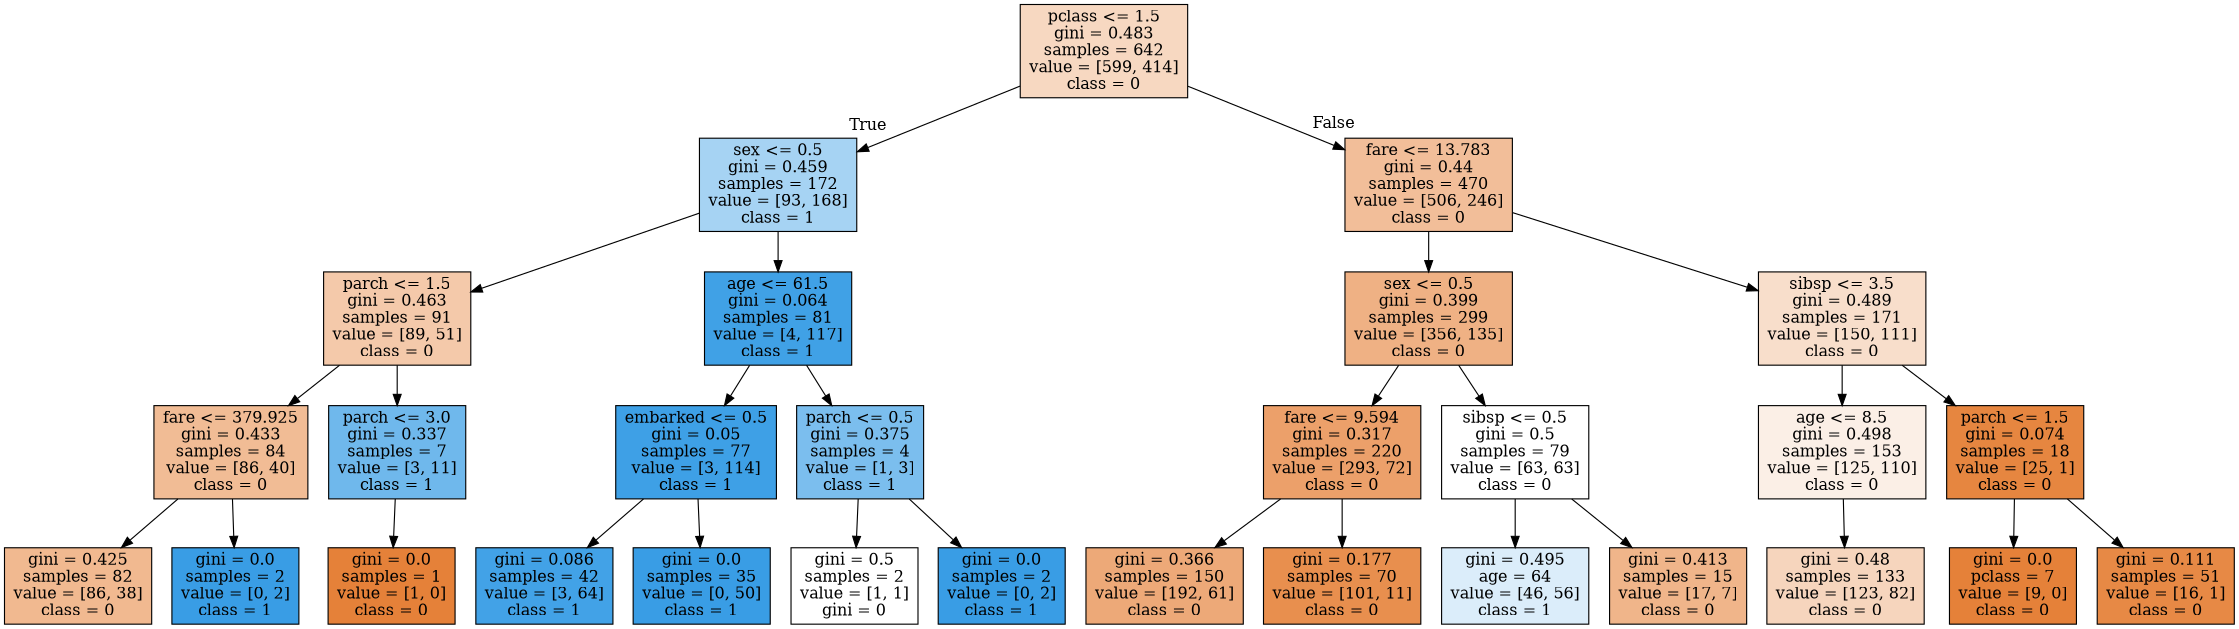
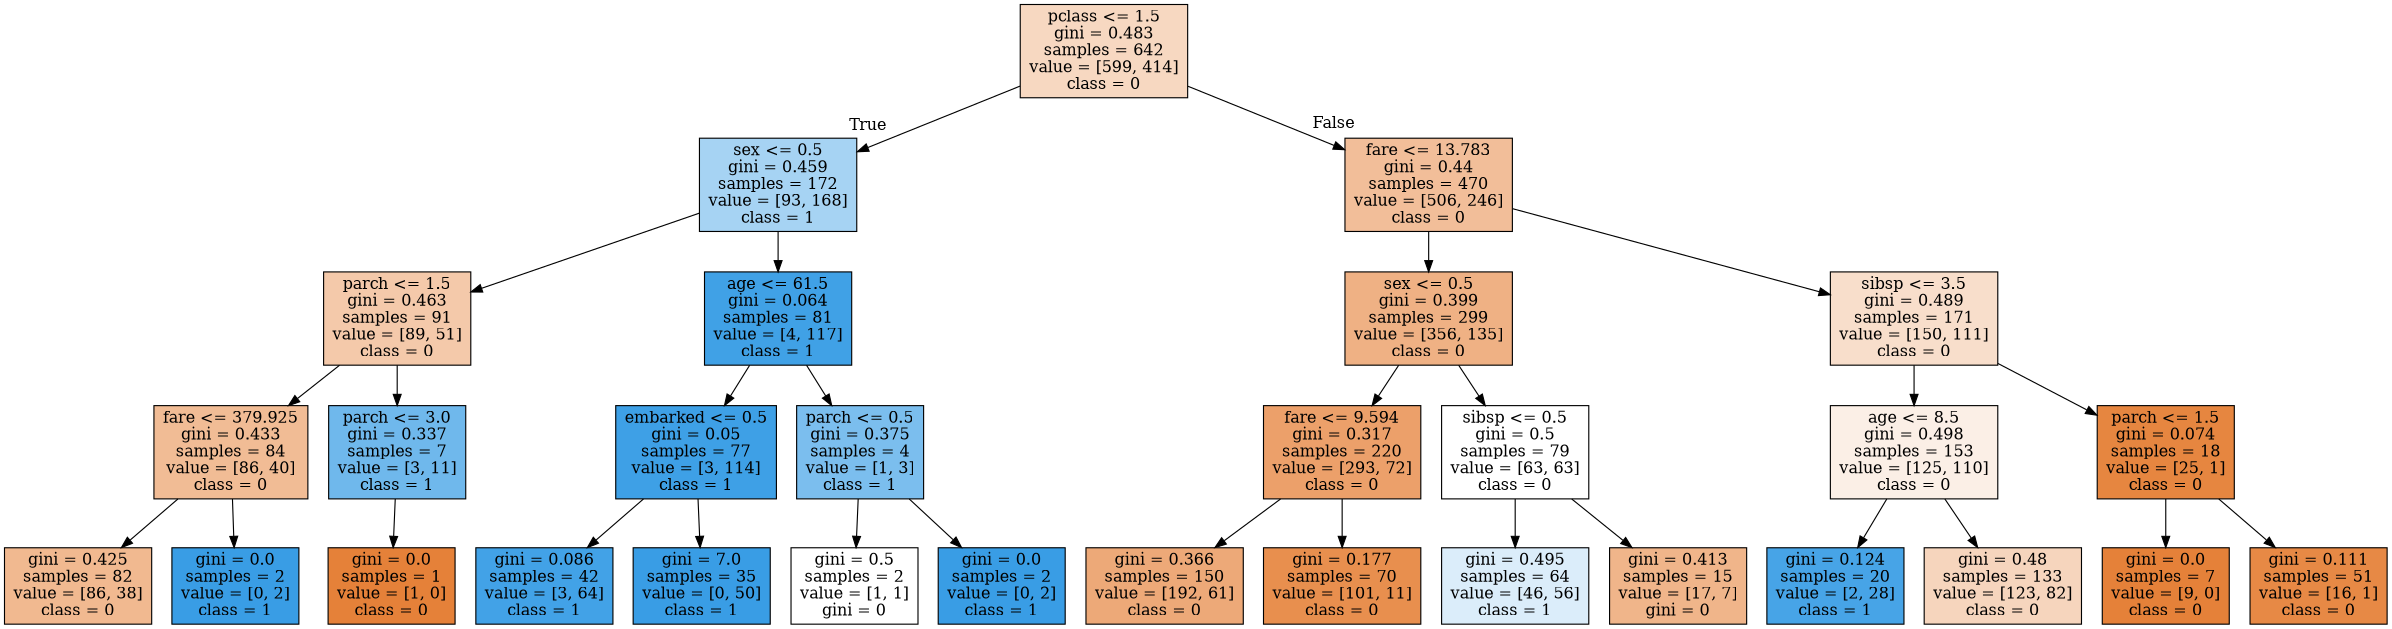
node "gini = 0.0 samples = 35 value = [0, 50] class = 1": label "gini = 0.0 samples = 35 value = [0, 50] class = 1" -> "gini = 7.0 samples = 35 value = [0, 50] class = 1"
node "gini = 0.495 age = 64 value = [46, 56] class = 1": label "gini = 0.495 age = 64 value = [46, 56] class = 1" -> "gini = 0.495 samples = 64 value = [46, 56] class = 1"
node "gini = 0.413 samples = 15 value = [17, 7] class = 0": label "gini = 0.413 samples = 15 value = [17, 7] class = 0" -> "gini = 0.413 samples = 15 value = [17, 7] gini = 0"
node "gini = 0.124 samples = 20 value = [2, 28] class = 1": added
node "gini = 0.0 pclass = 7 value = [9, 0] class = 0": label "gini = 0.0 pclass = 7 value = [9, 0] class = 0" -> "gini = 0.0 samples = 7 value = [9, 0] class = 0"
